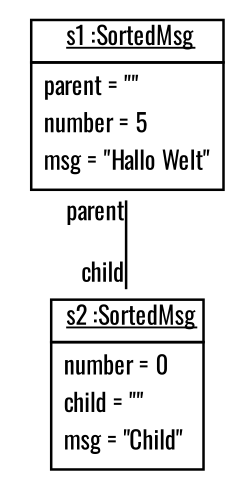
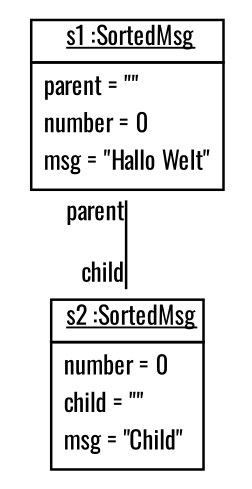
node "s1 :SortedMsg": text "number = 5" -> "number = 0"
